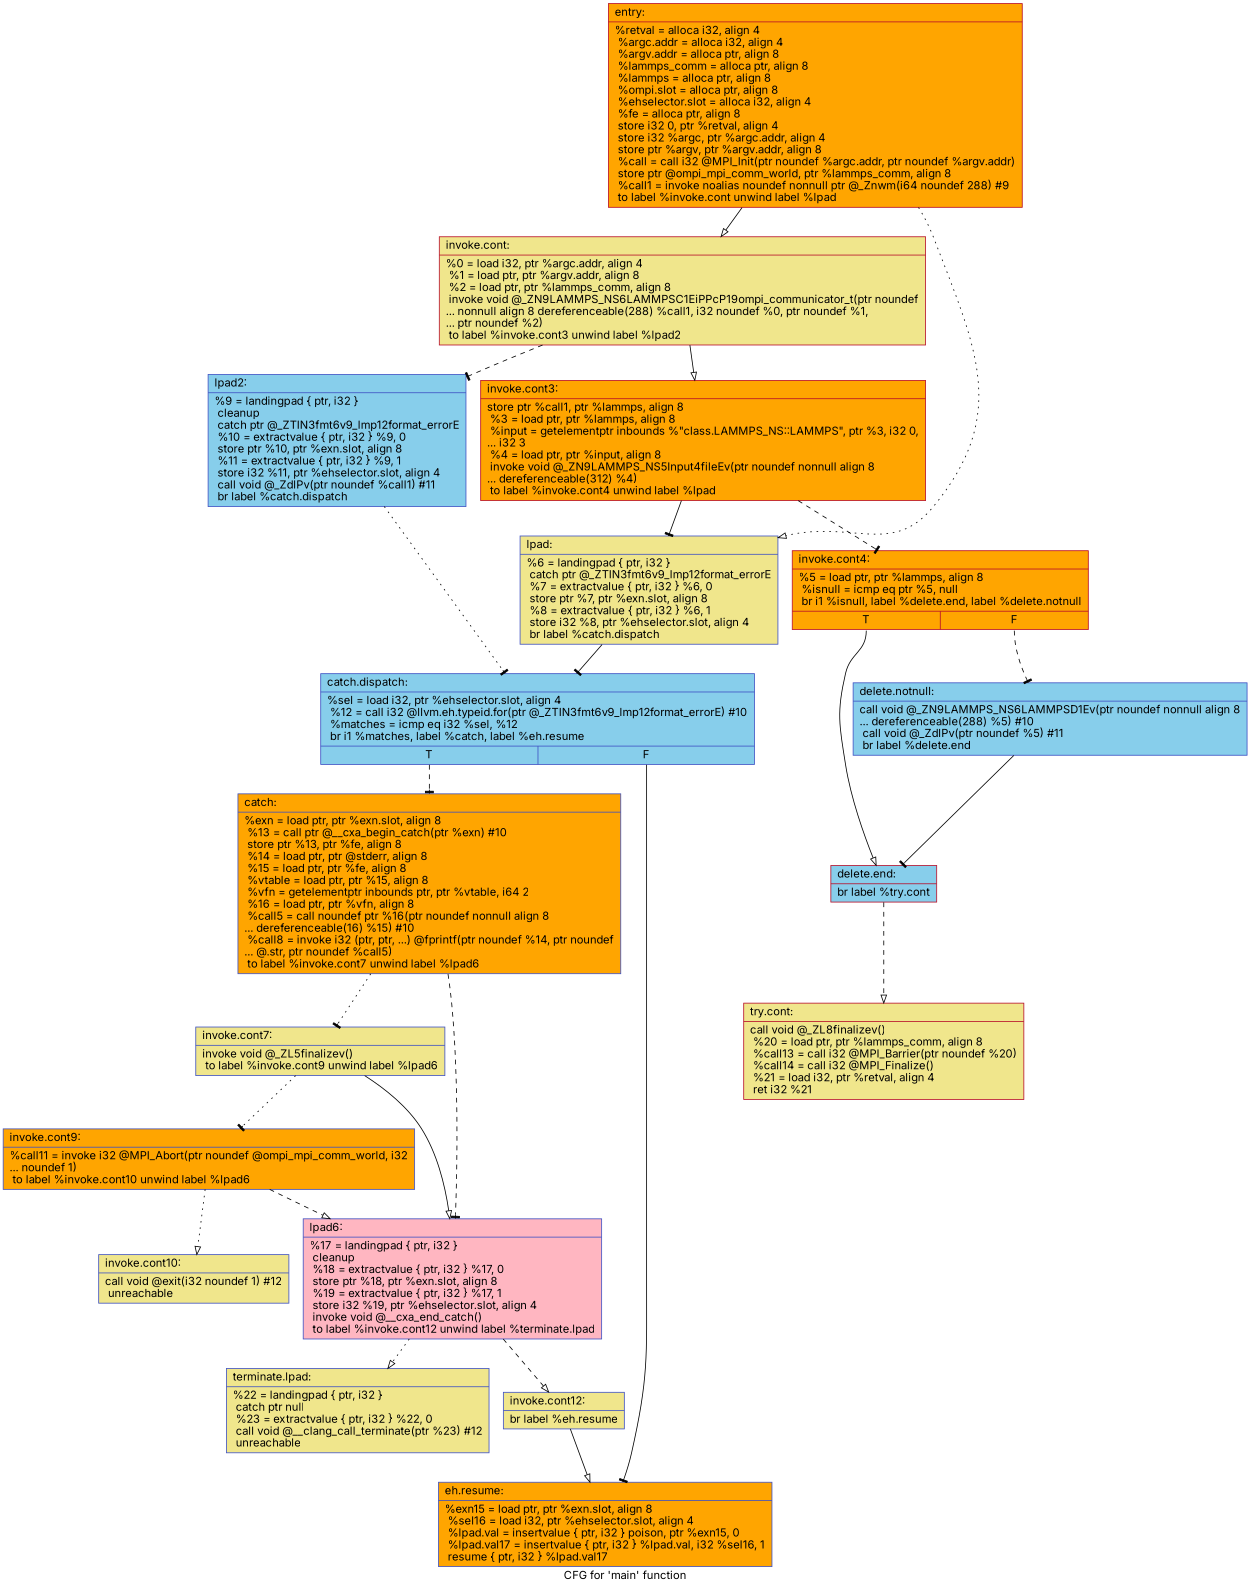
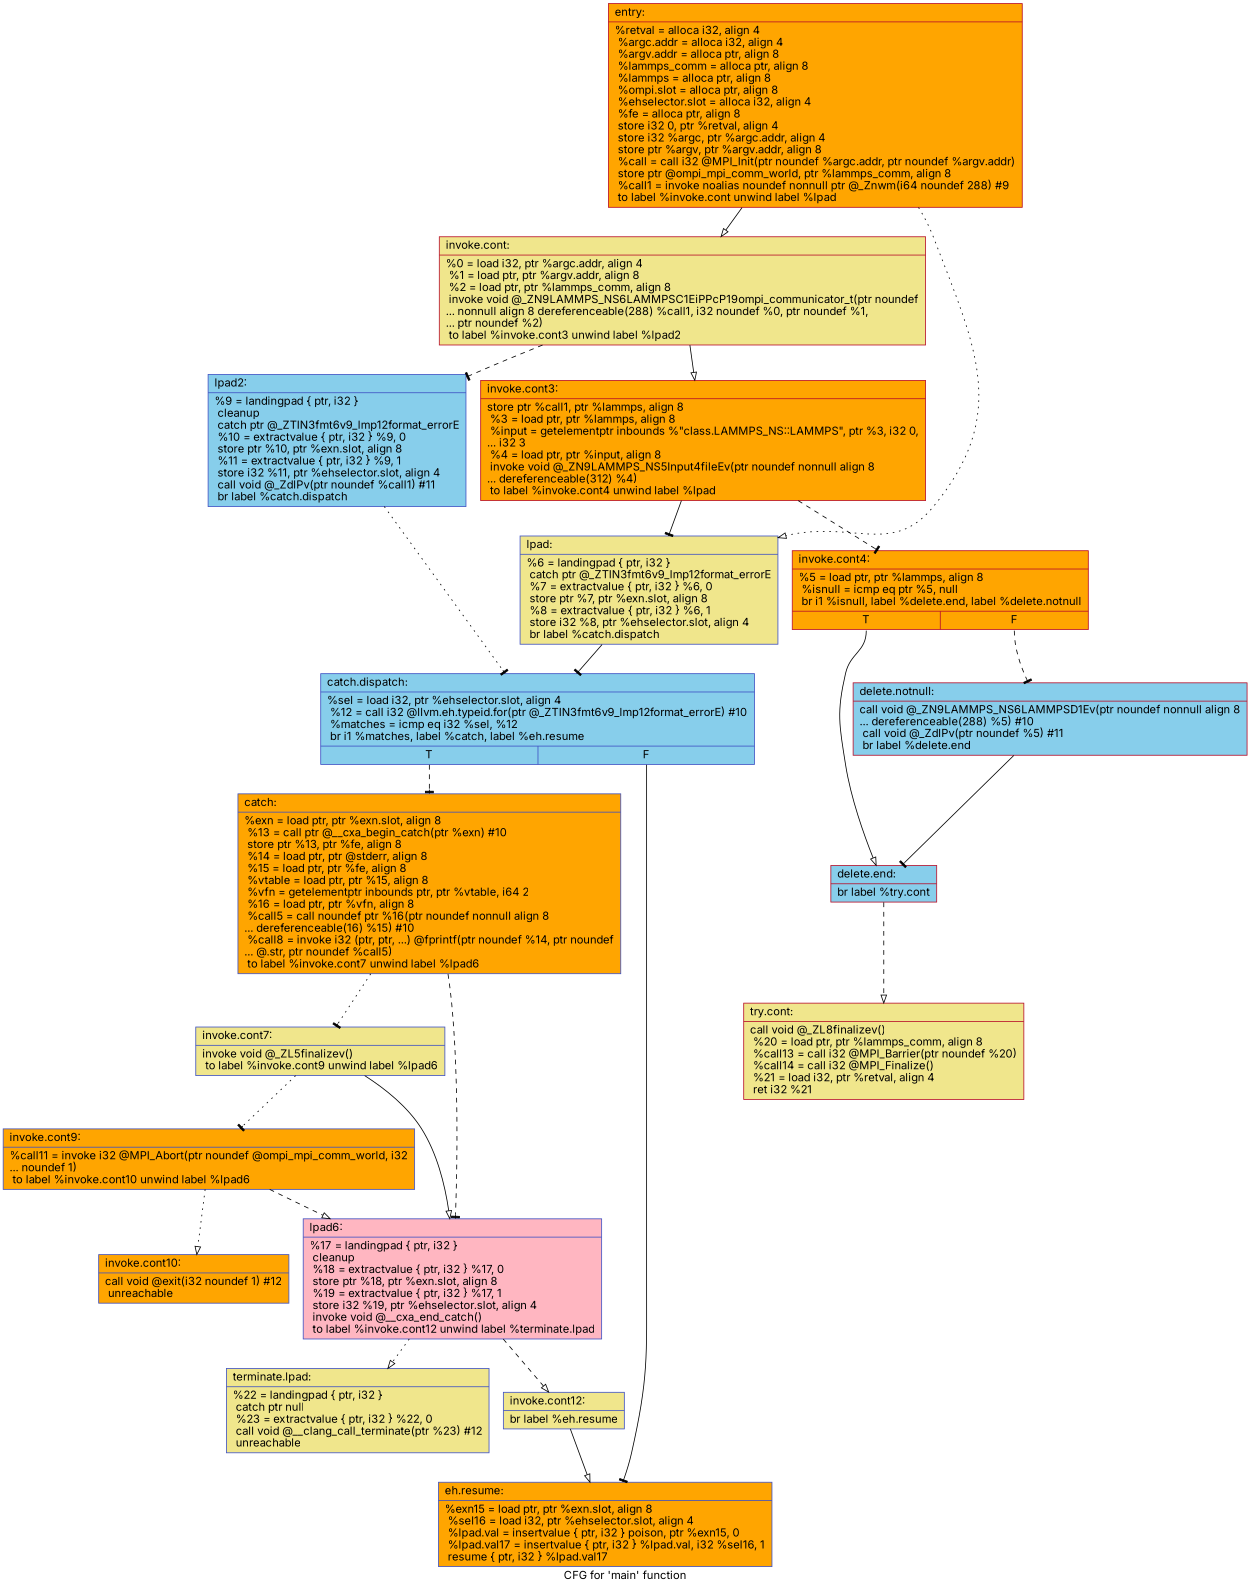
node "delete.notnull:": color #3d50c3ff -> #b70d28ff
node "invoke.cont10:": fillcolor khaki -> orange
